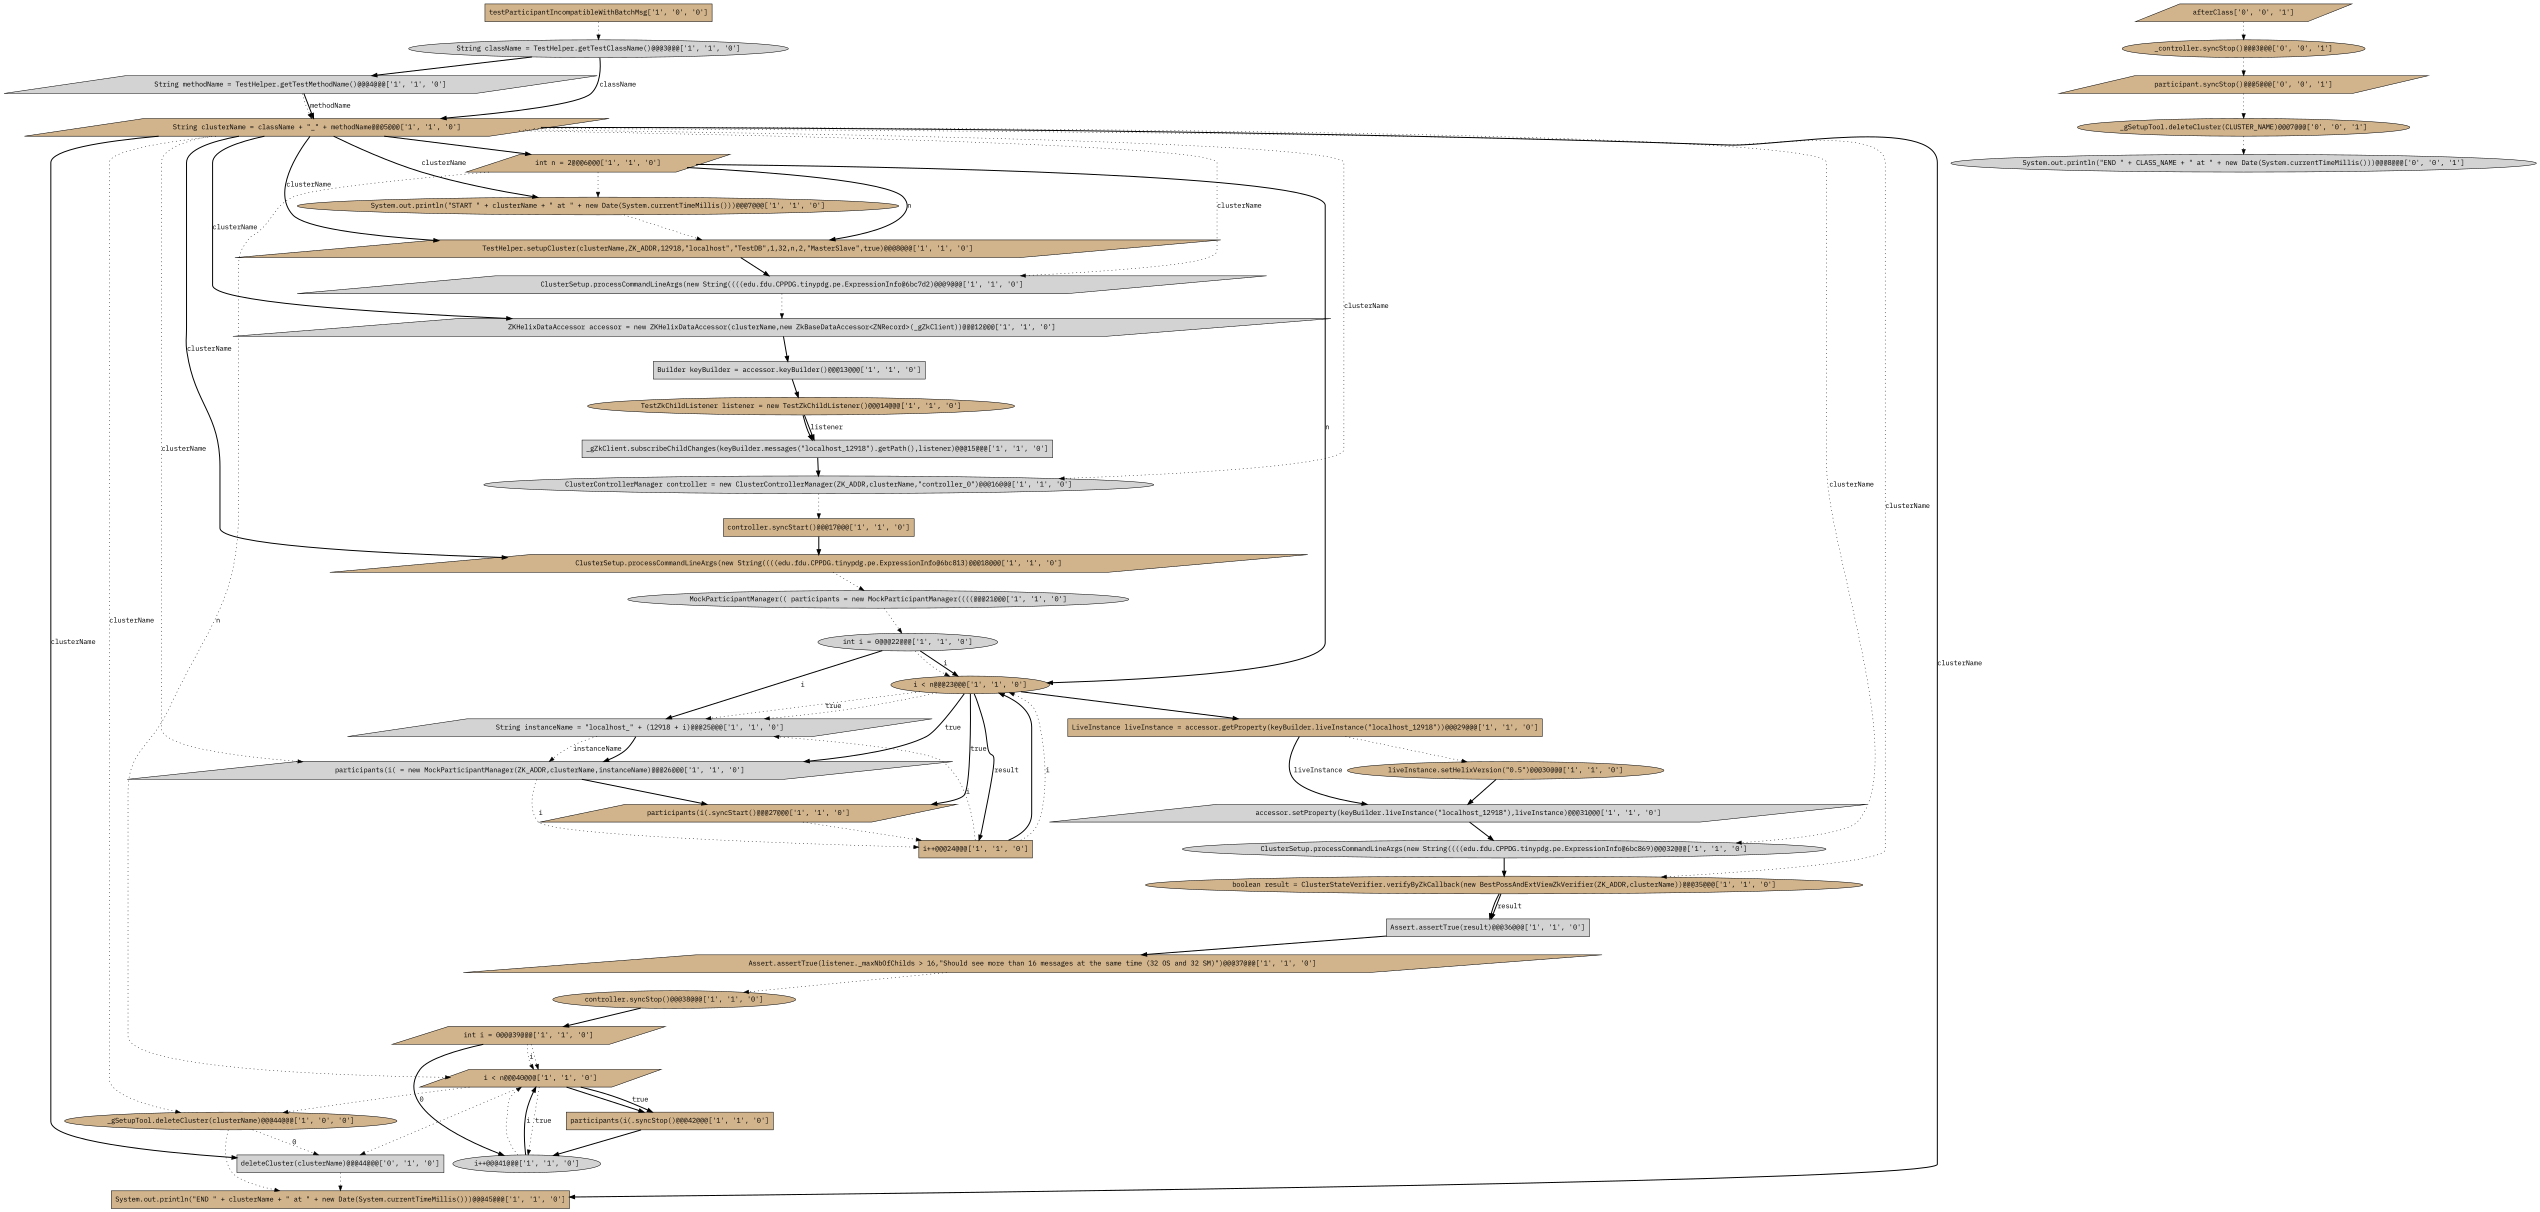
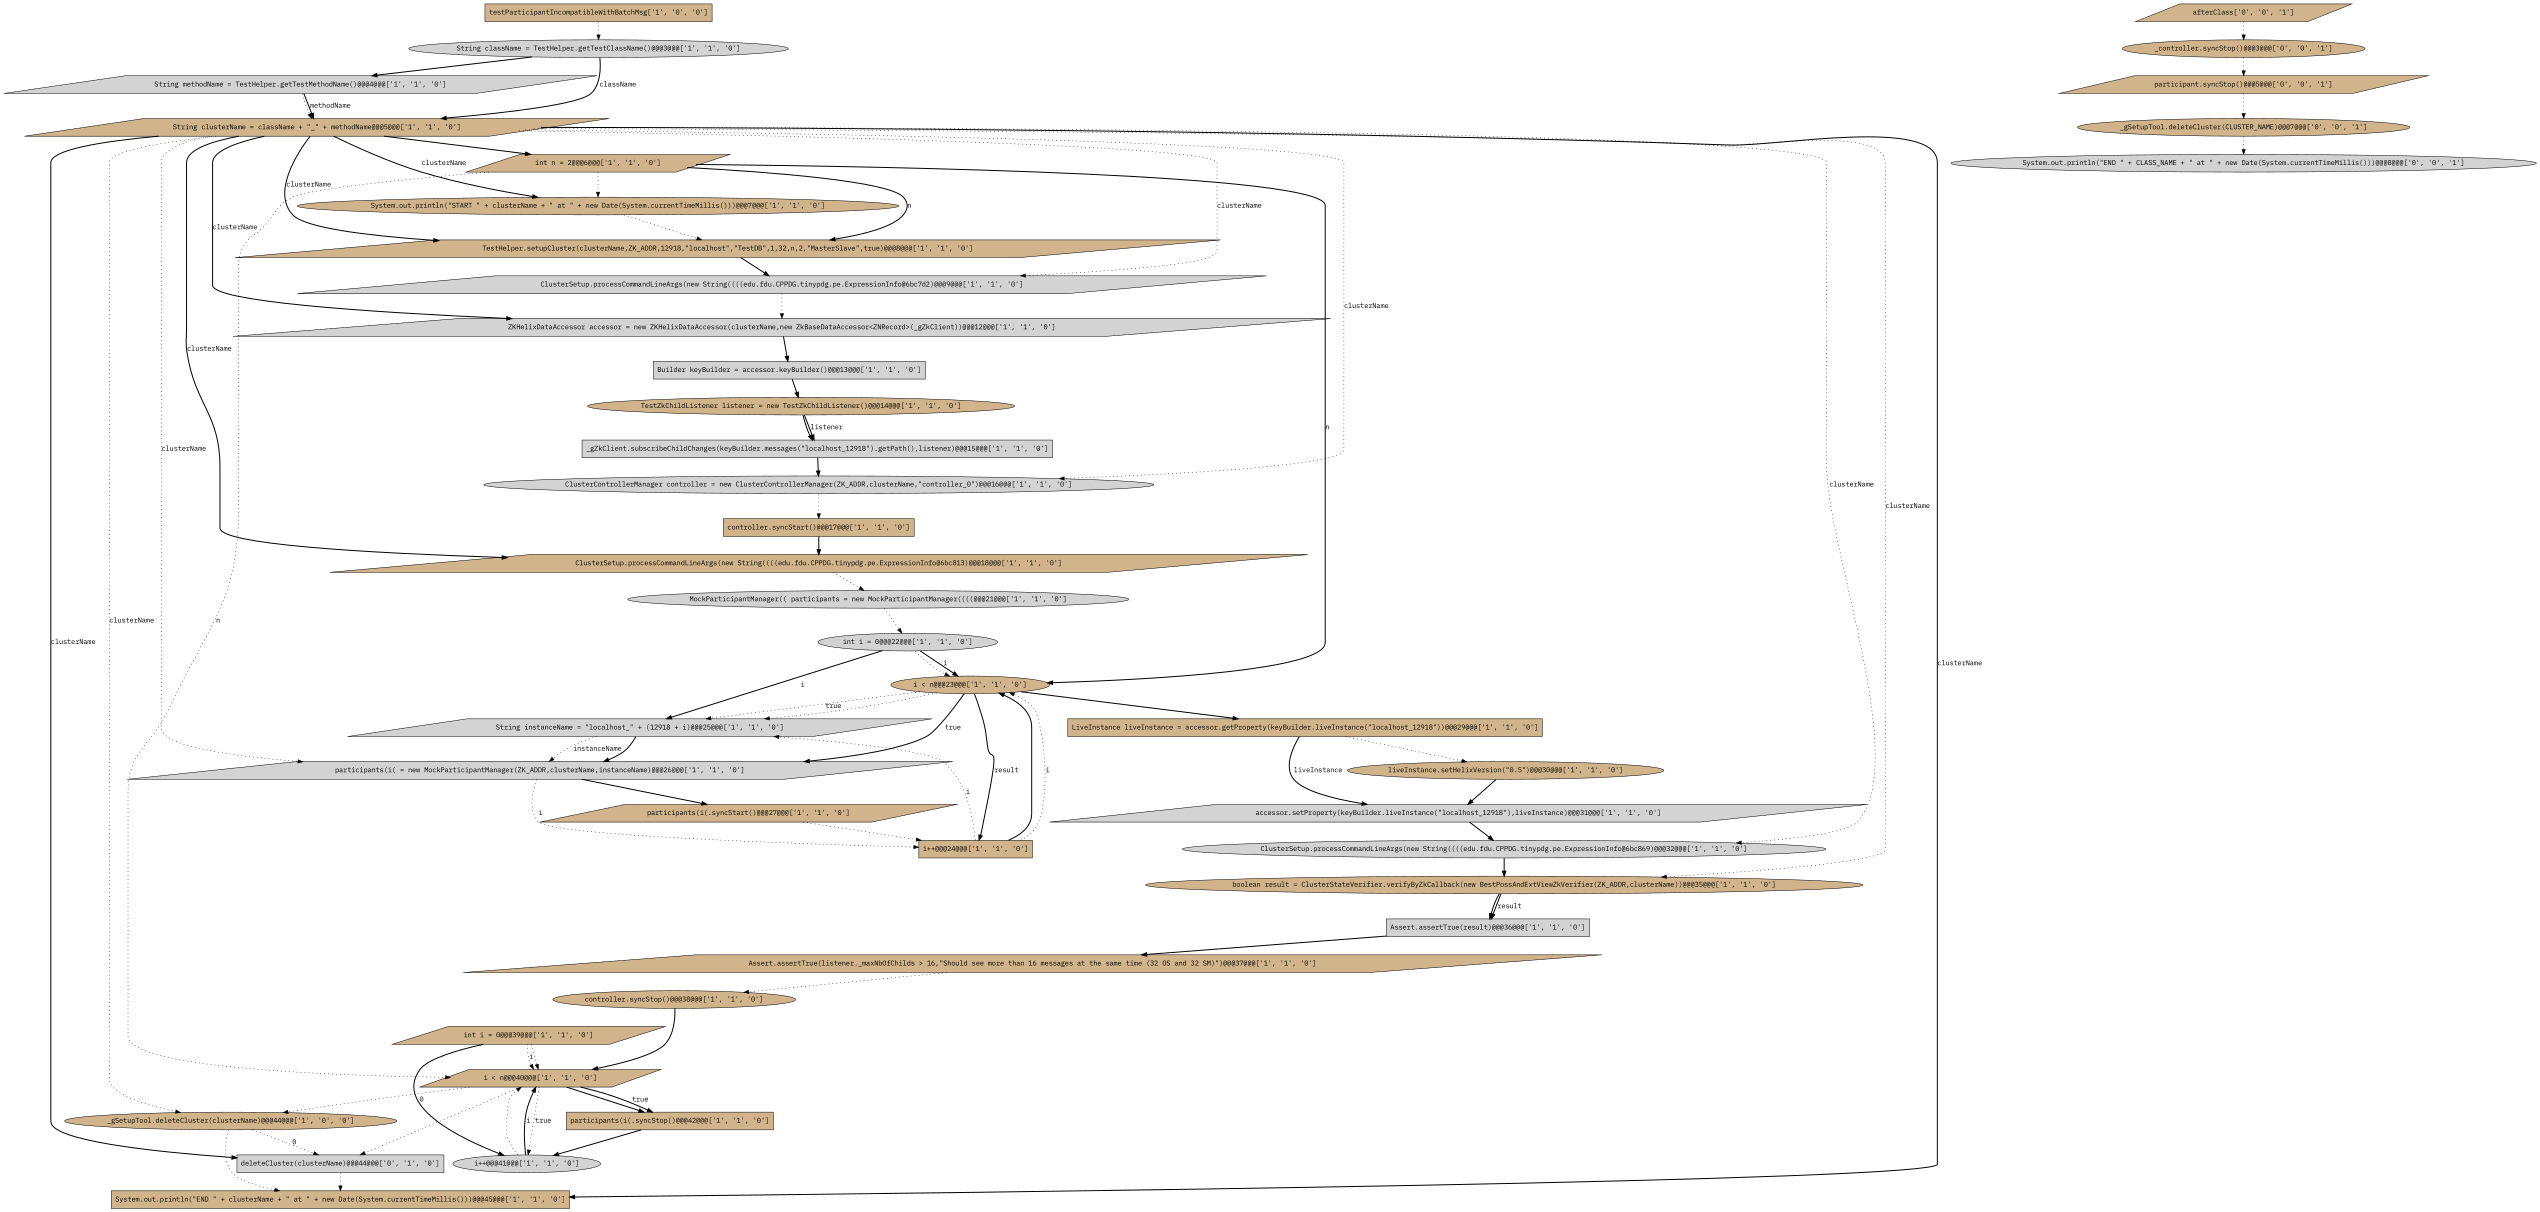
edge "i < n@@@23@@@['1', '1', '0']" -> "participants(i(.syncStart()@@@27@@@['1', '1', '0']": removed, label "true"
edge "controller.syncStop()@@@38@@@['1', '1', '0']" -> "int i = 0@@@39@@@['1', '1', '0']": now "controller.syncStop()@@@38@@@['1', '1', '0']" -> "i < n@@@40@@@['1', '1', '0']"
